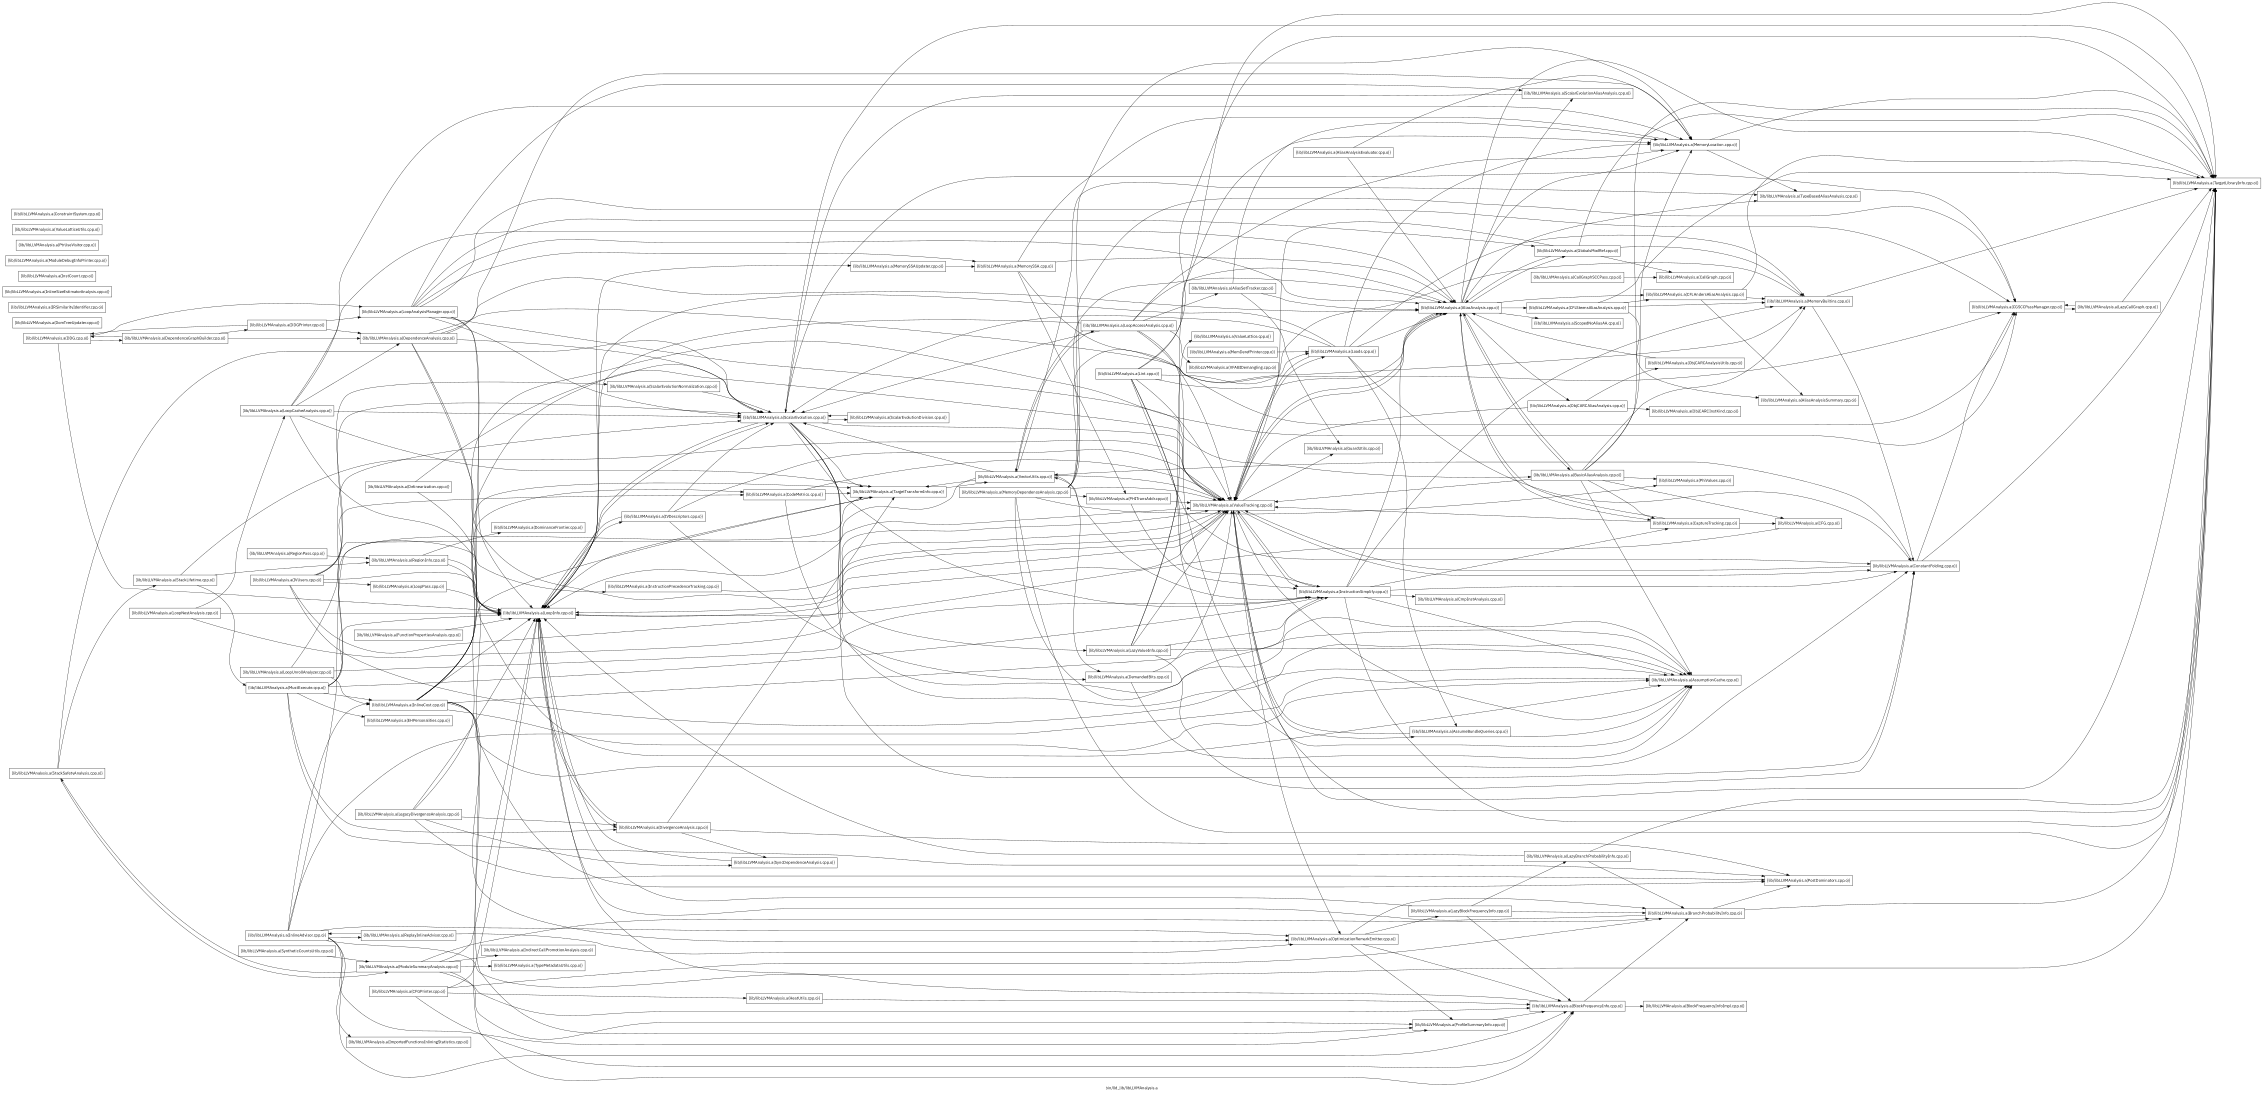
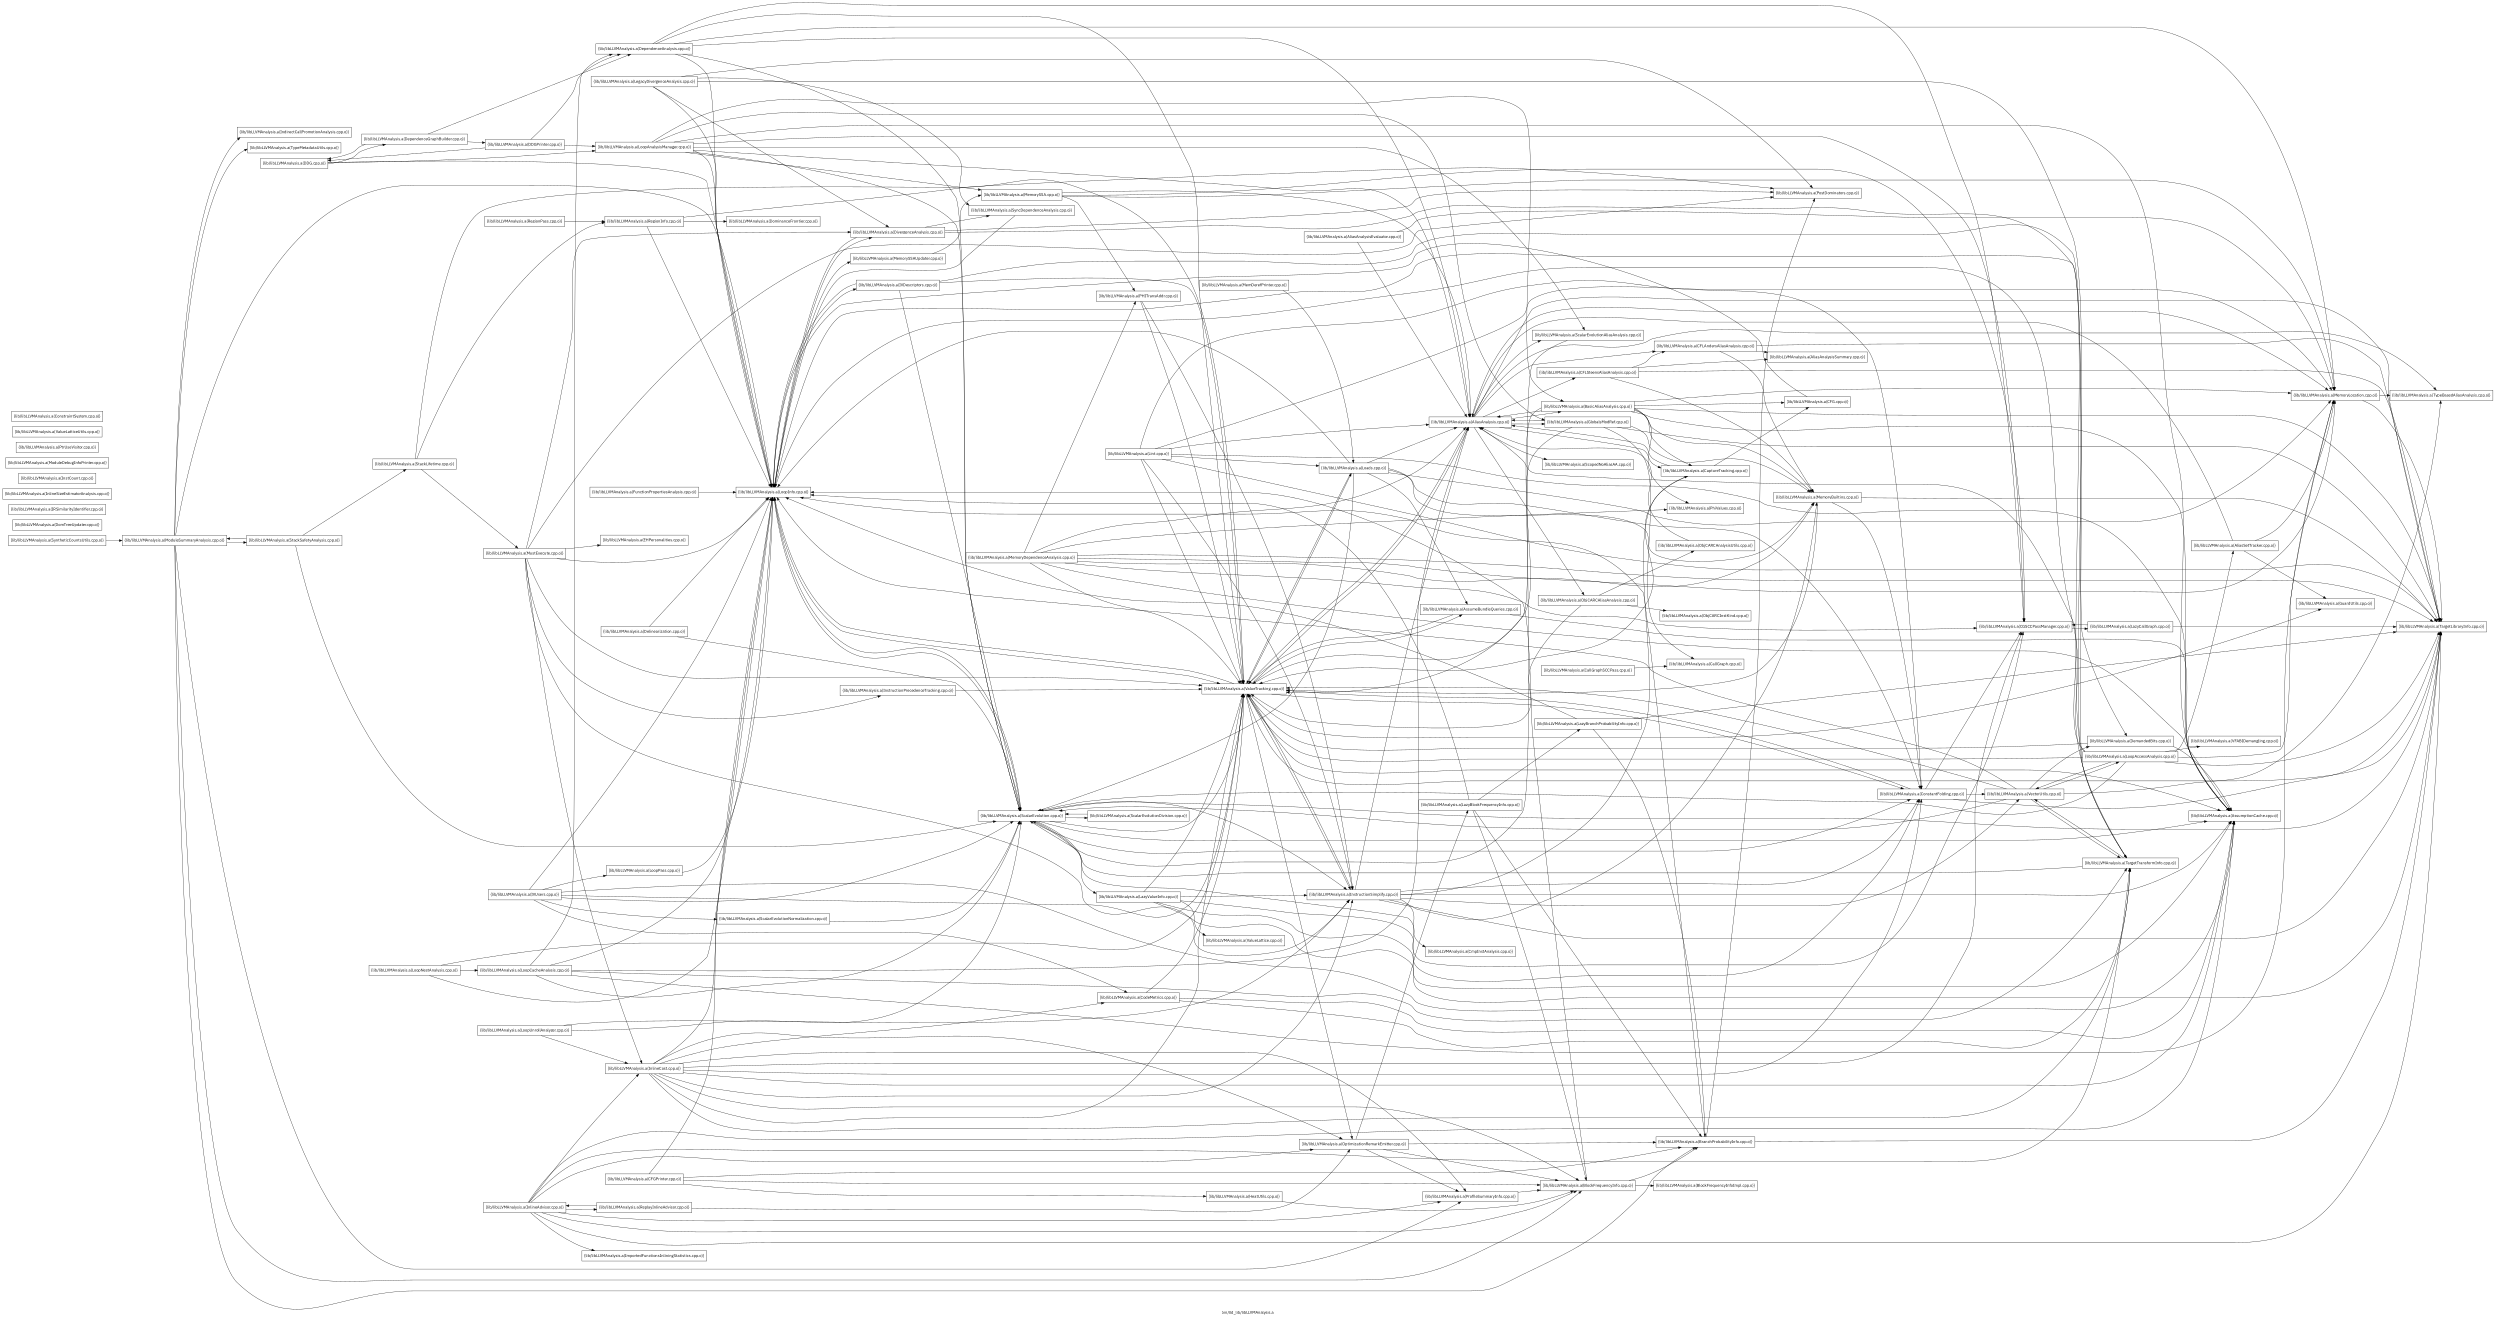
edge "{lib/libLLVMAnalysis.a(ScalarEvolution.cpp.o)}" -> "{lib/libLLVMAnalysis.a(TargetTransformInfo.cpp.o)}": reversed
